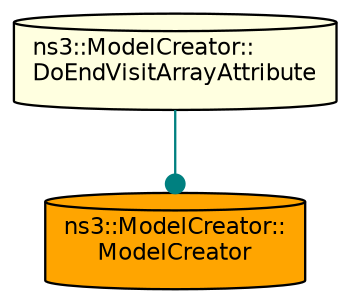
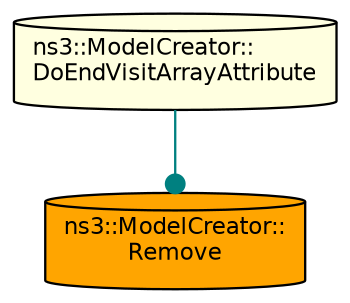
node "ns3::ModelCreator:: ModelCreator": label "ns3::ModelCreator:: ModelCreator" -> "ns3::ModelCreator:: Remove"
